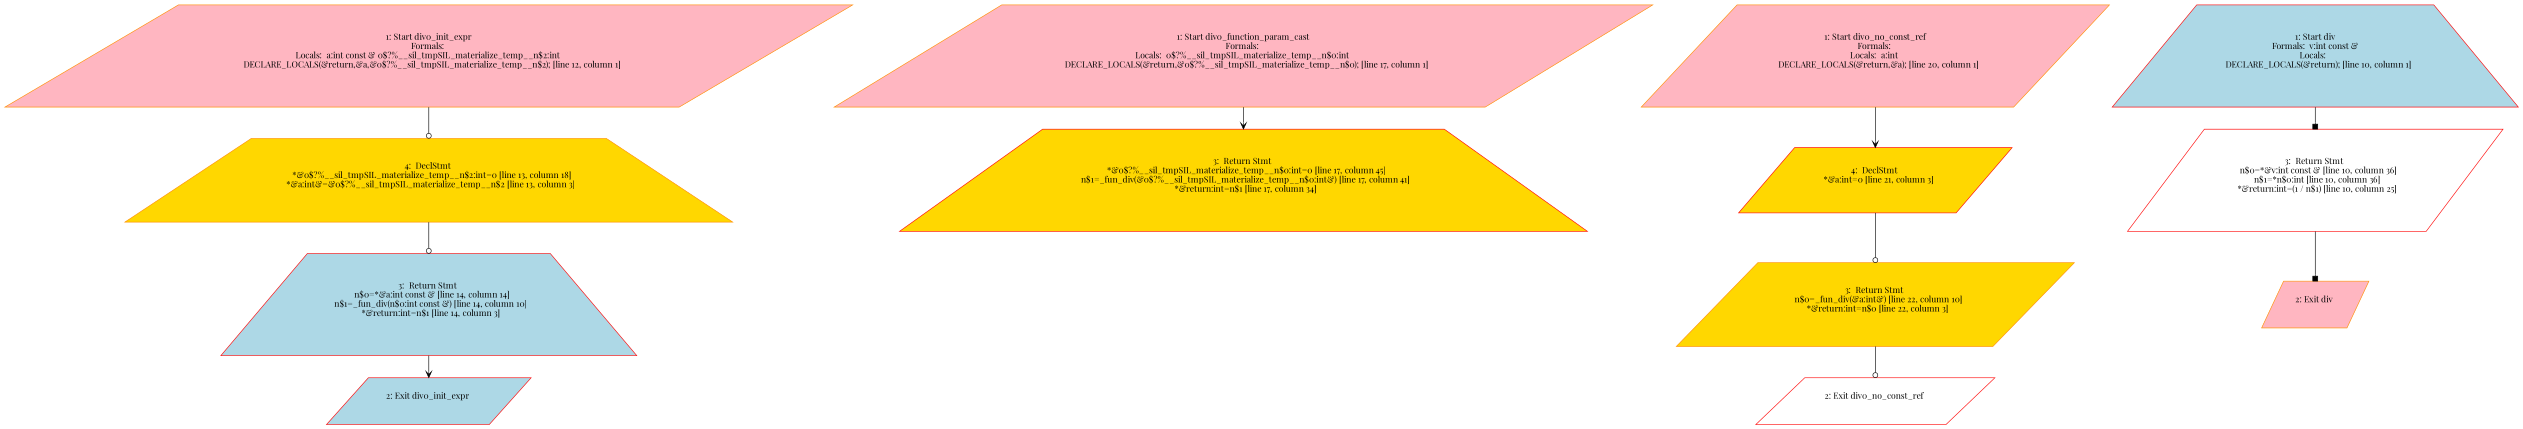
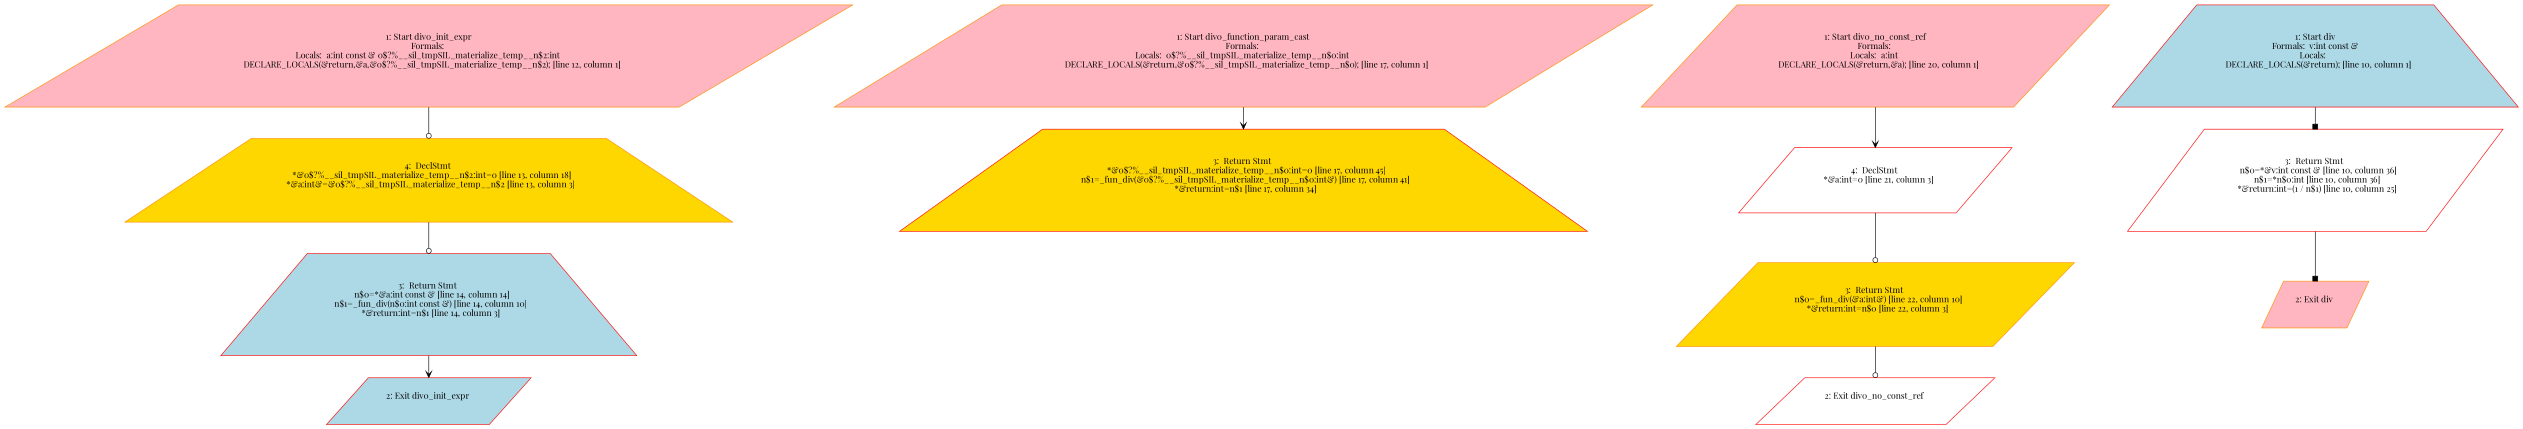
node "4:  DeclStmt *&a:int=0 [line 21, column 3]": fillcolor gold -> white
